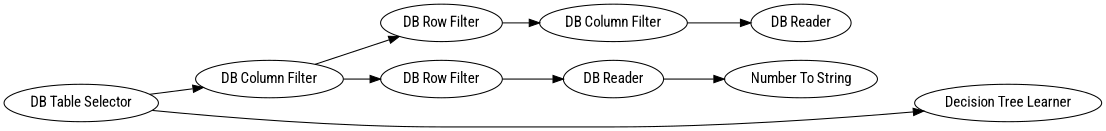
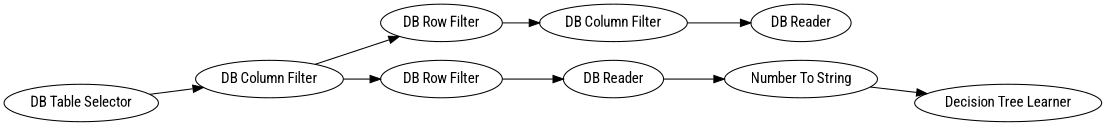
edge "DB Table Selector" -> "Decision Tree Learner": now "Number To String" -> "Decision Tree Learner"
